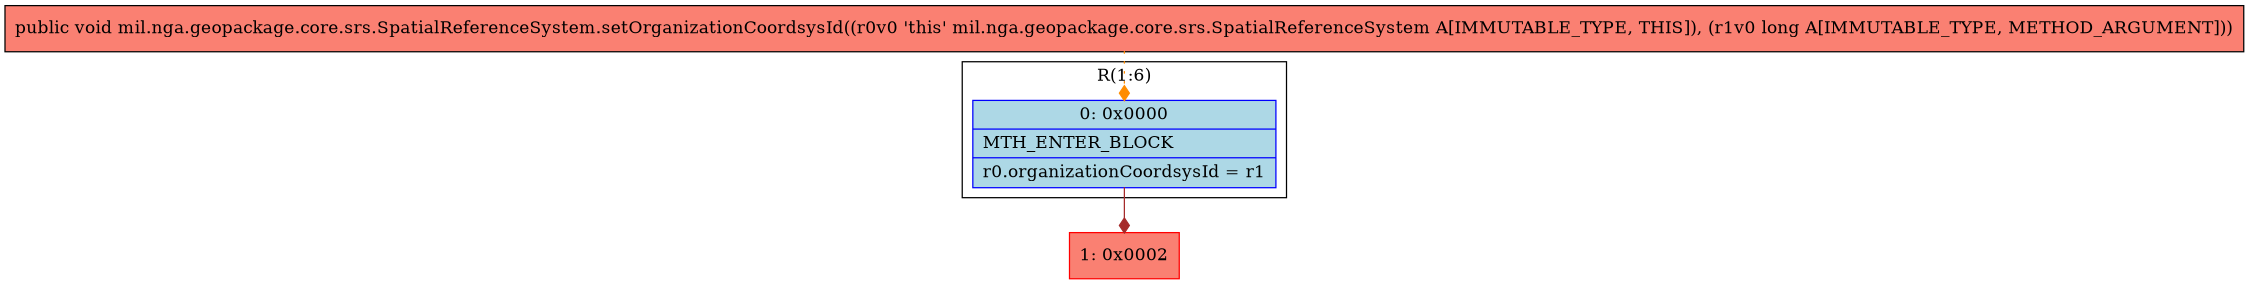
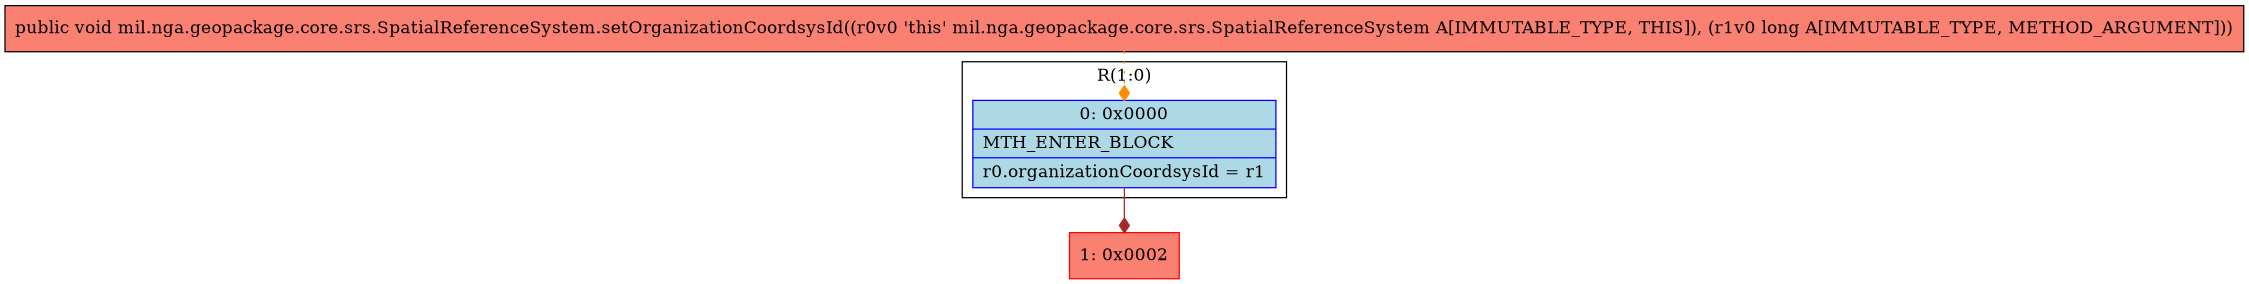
cluster "R(1:6)": label "R(1:6)" -> "R(1:0)"
